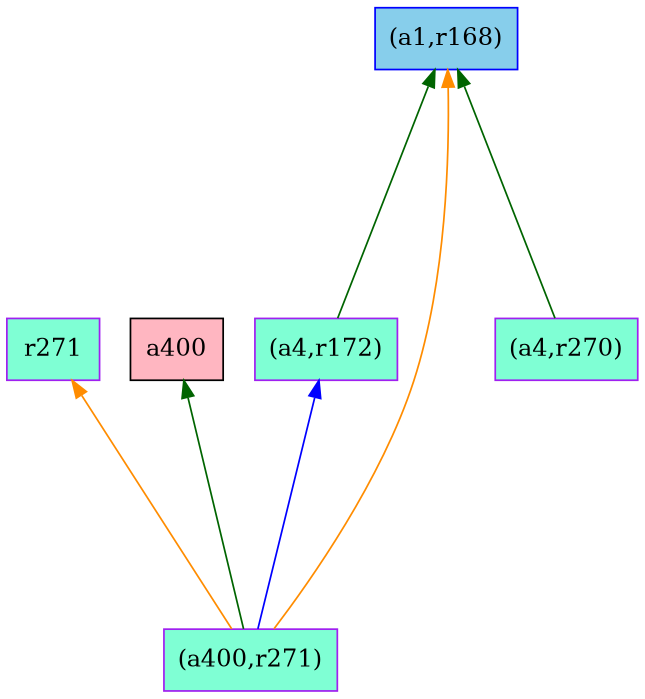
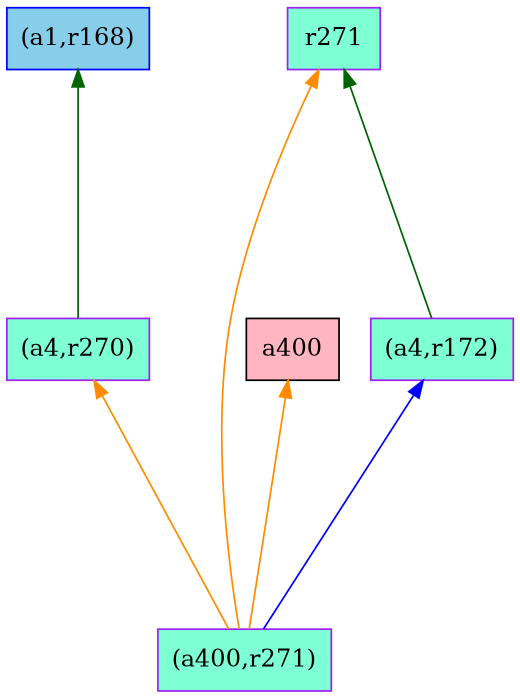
edge "(a4,r172)" -> "(a1,r168)": now "(a4,r172)" -> "r271"
edge "(a400,r271)" -> "(a1,r168)": now "(a400,r271)" -> "(a4,r270)"
edge "(a400,r271)" -> "a400": color darkgreen -> darkorange
